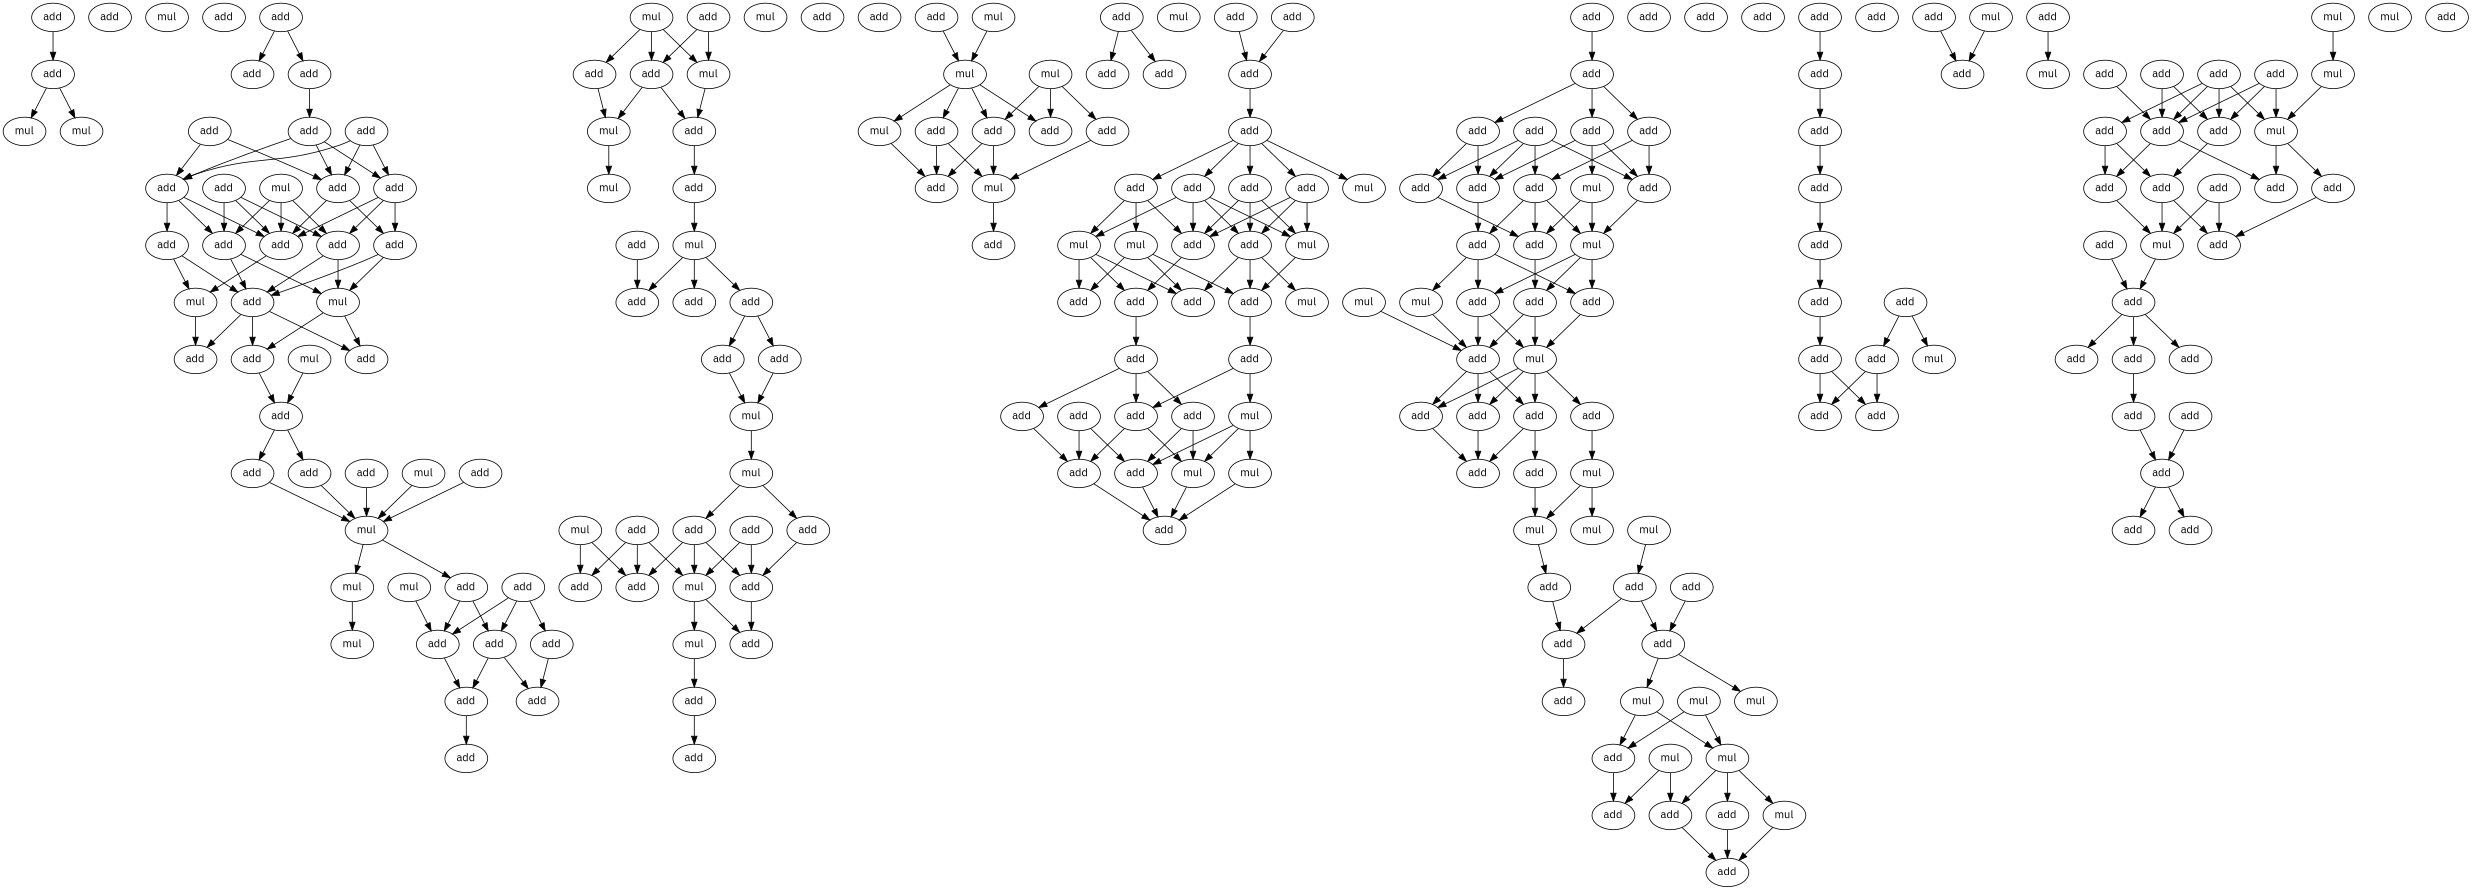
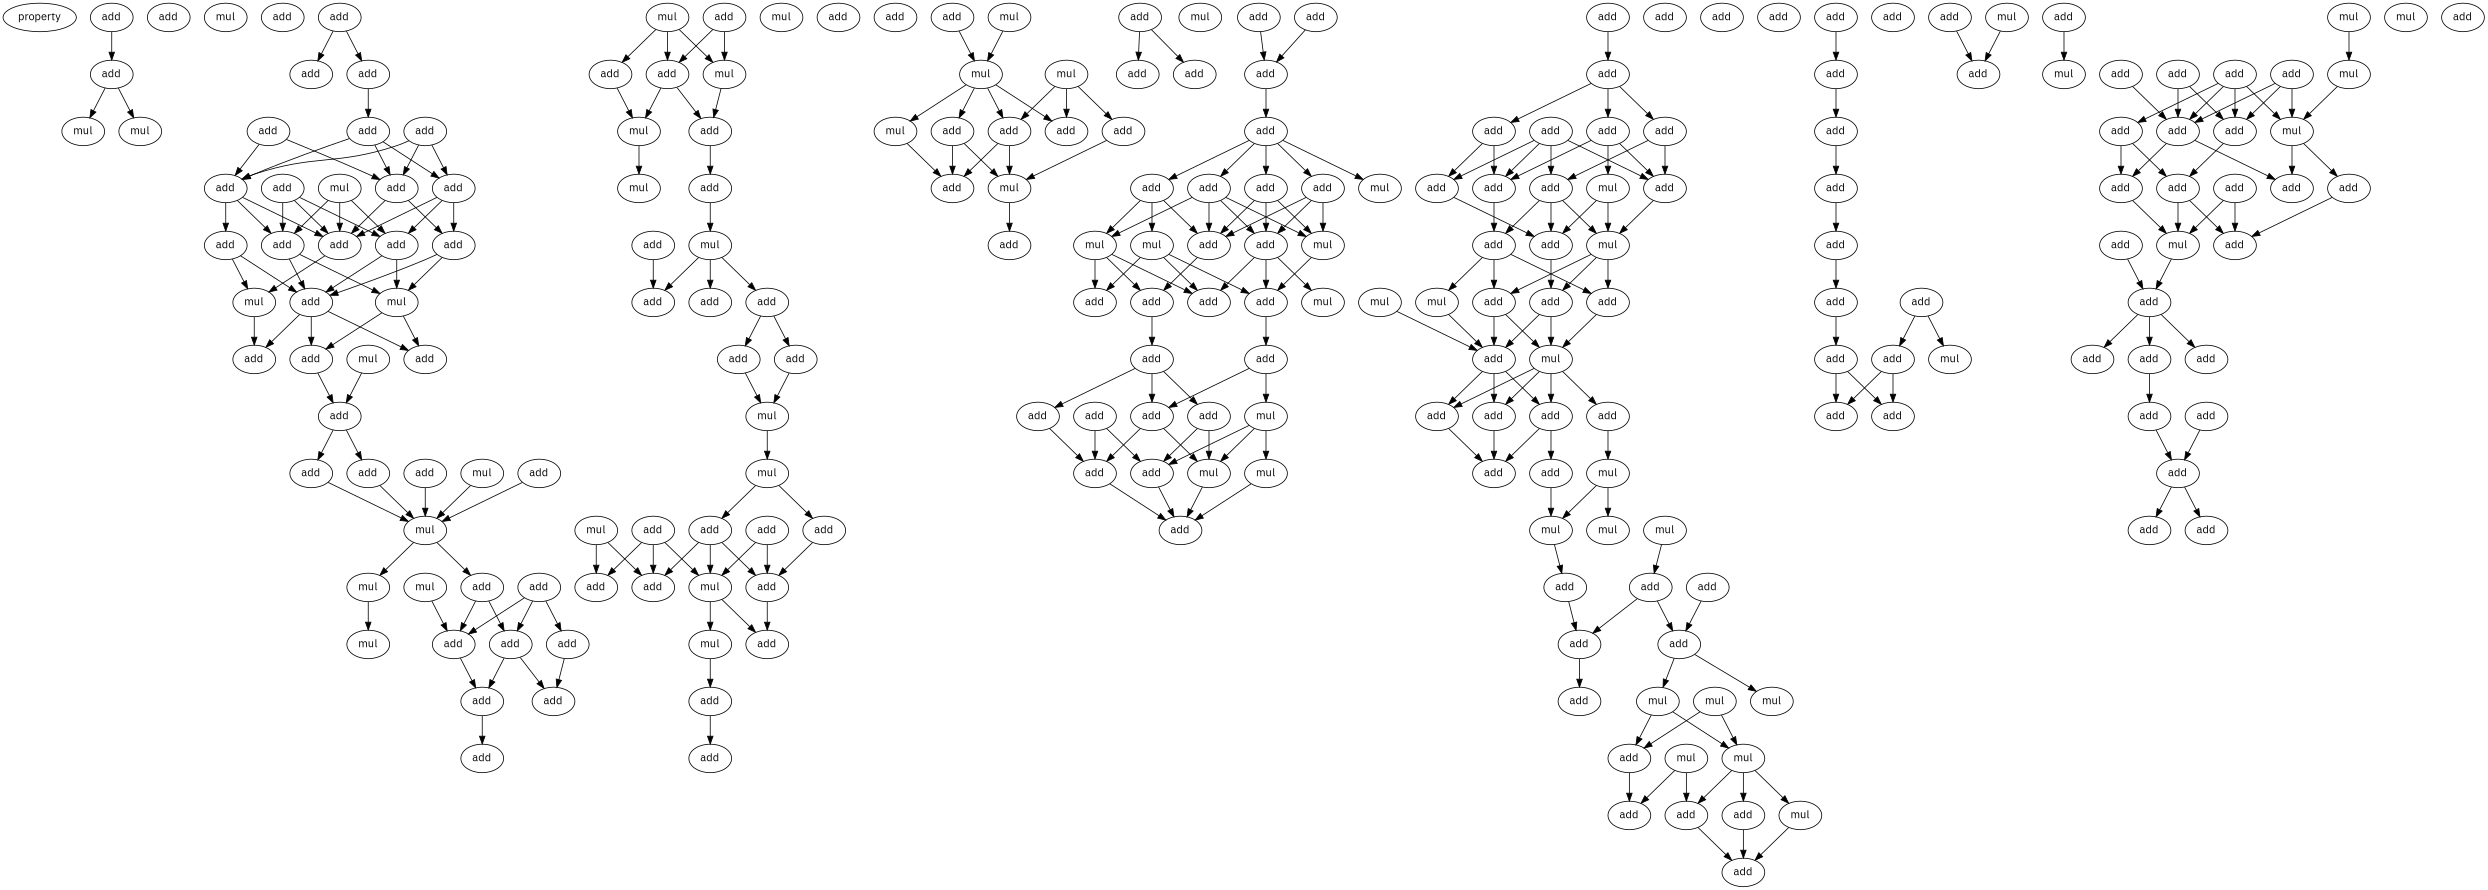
node "property": added
